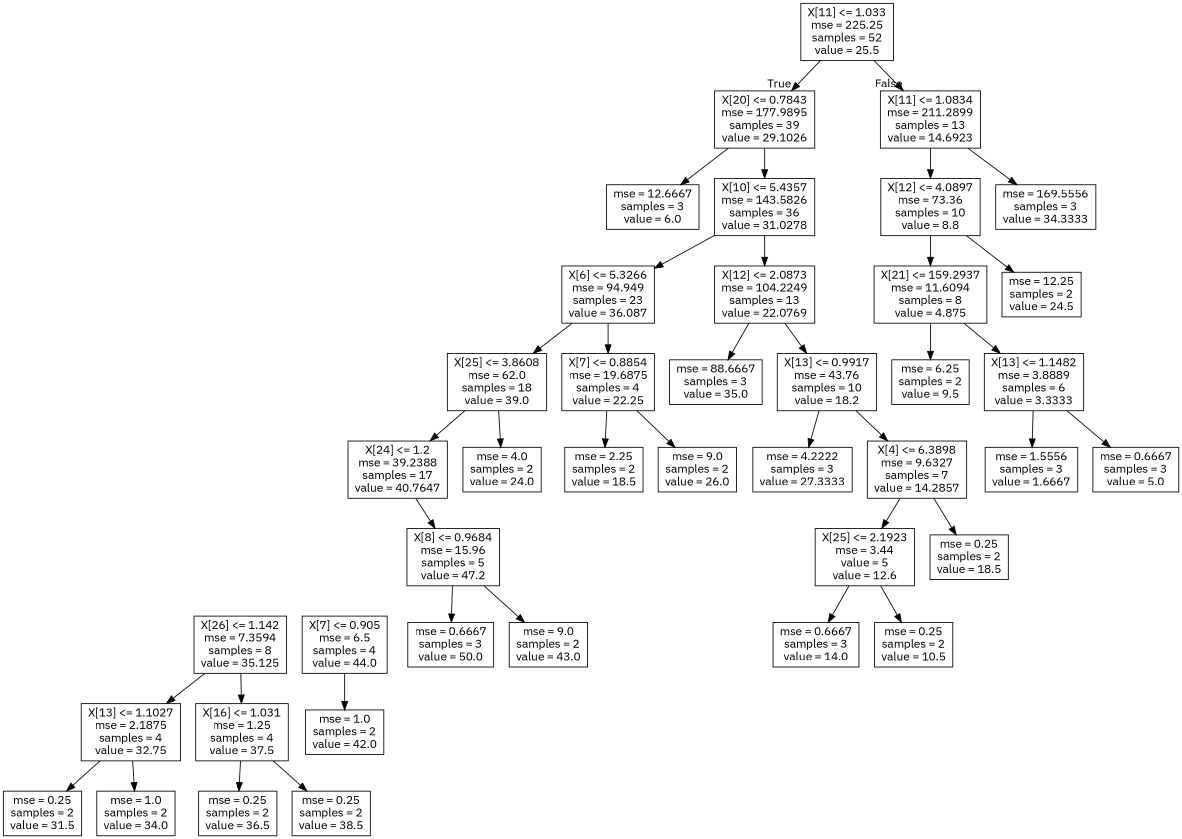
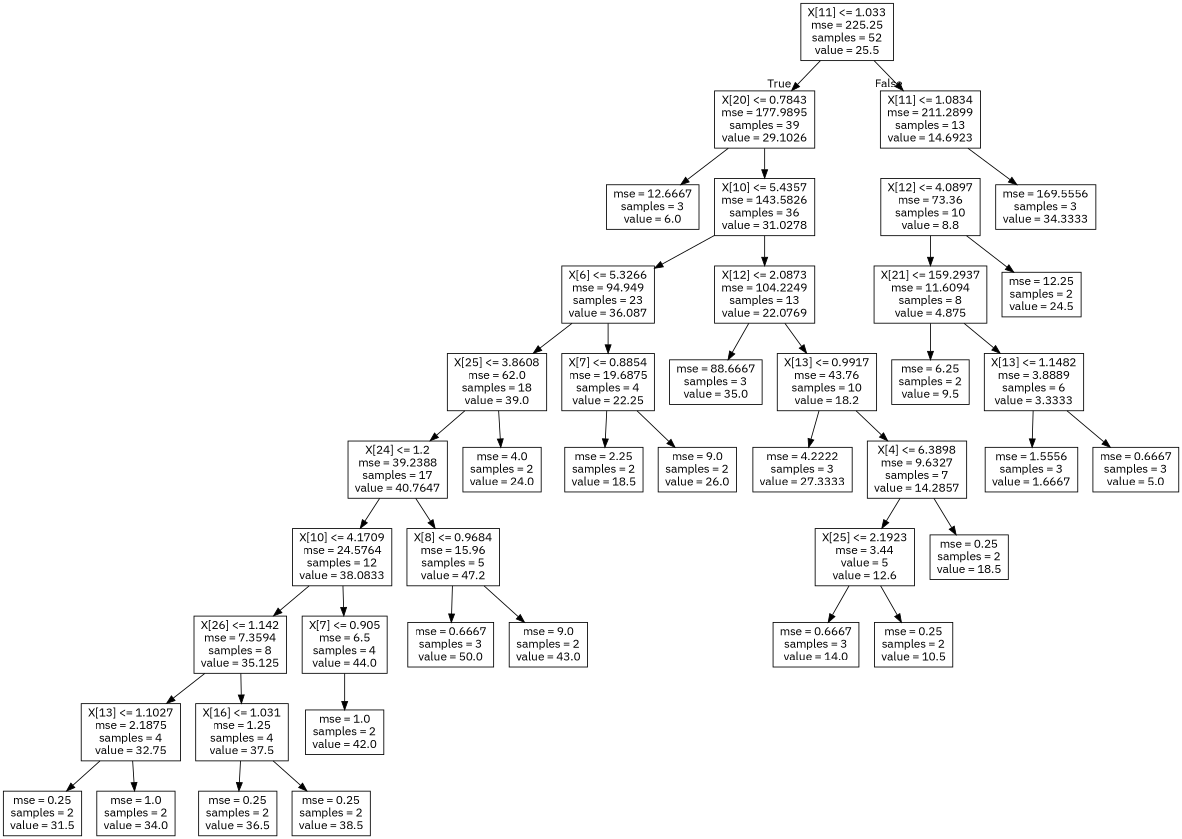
edge "X[11] <= 1.0834 mse = 211.2899 samples = 13 value = 14.6923" -> "X[12] <= 4.0897 mse = 73.36 samples = 10 value = 8.8": removed
node "X[10] <= 4.1709 mse = 24.5764 samples = 12 value = 38.0833": added
